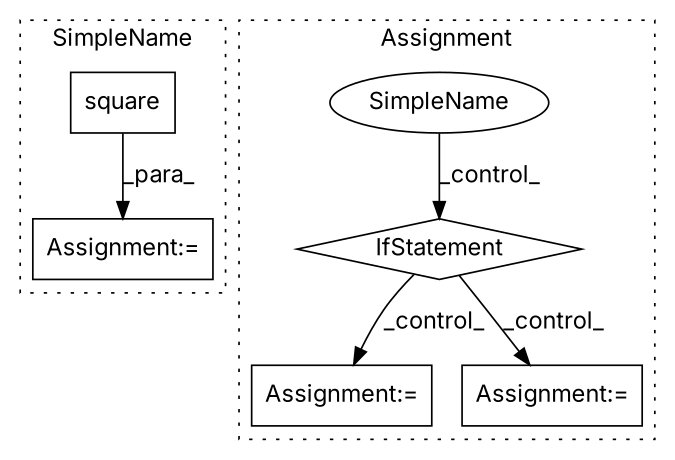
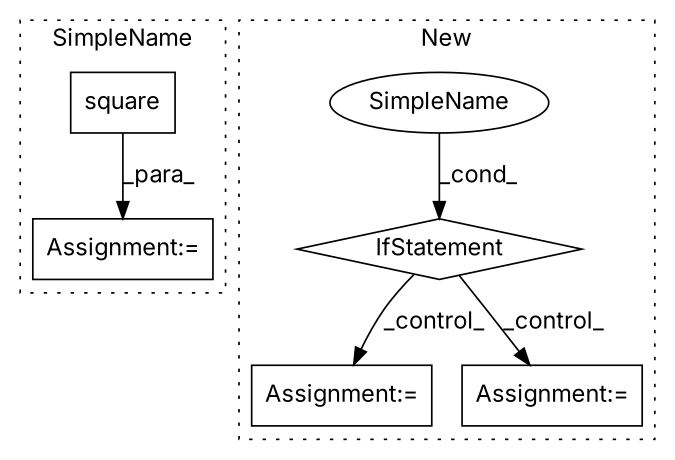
cluster "Assignment": label "Assignment" -> "New"
edge "SimpleName" -> "IfStatement": label "_control_" -> "_cond_"
